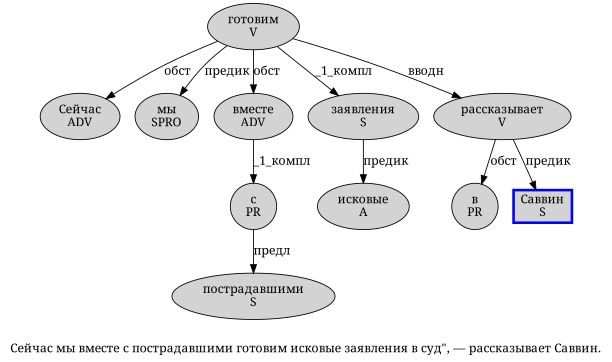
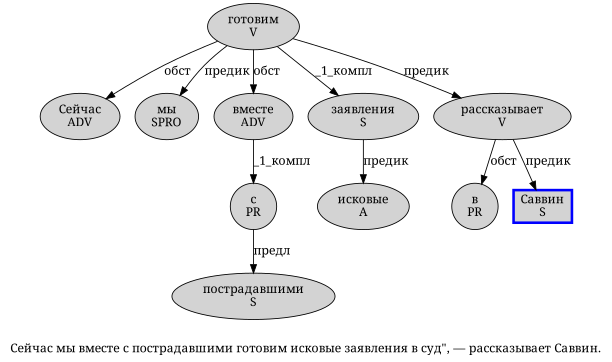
edge "готовим V" -> "рассказывает V": label "вводн" -> "предик"
